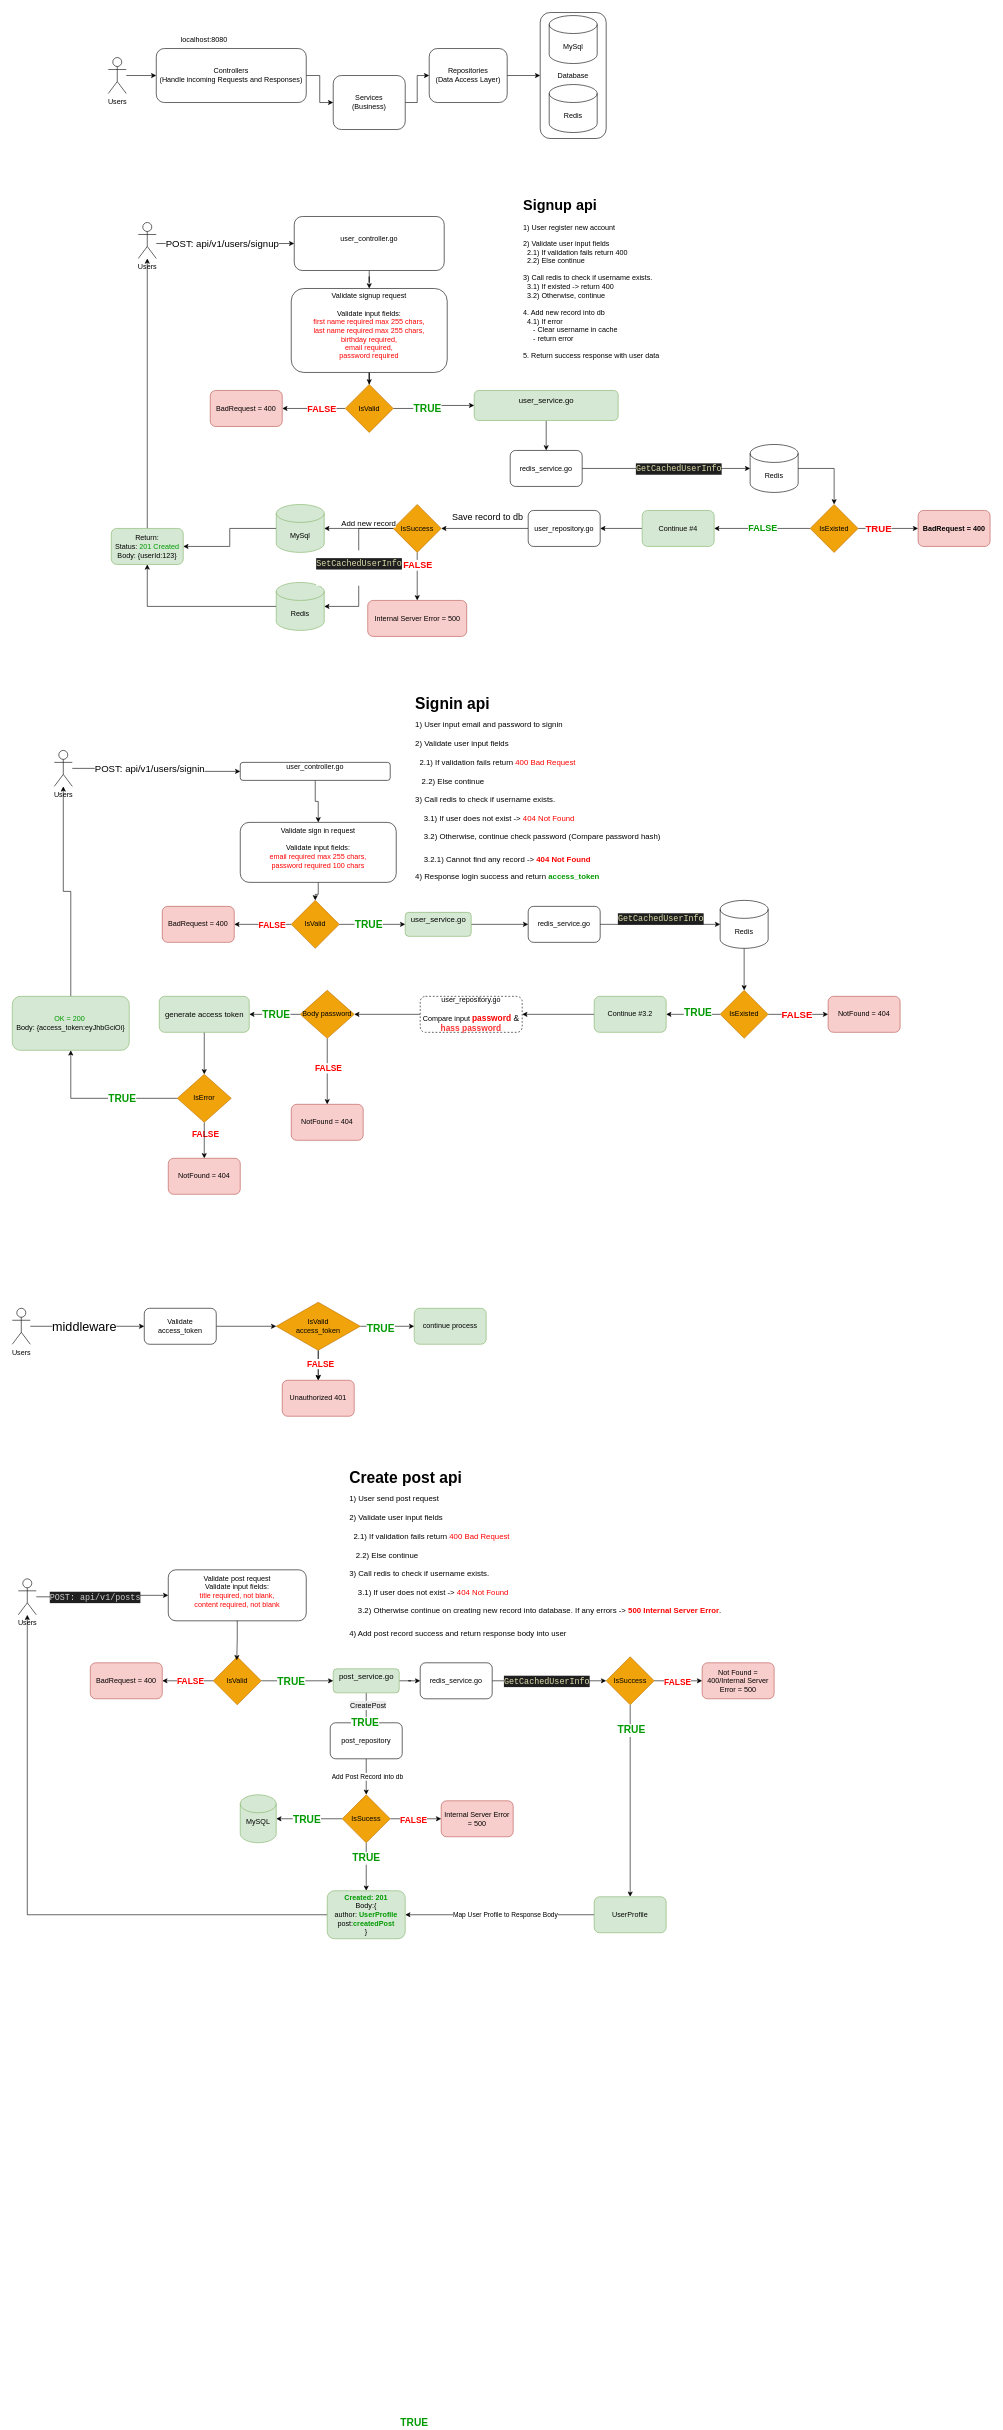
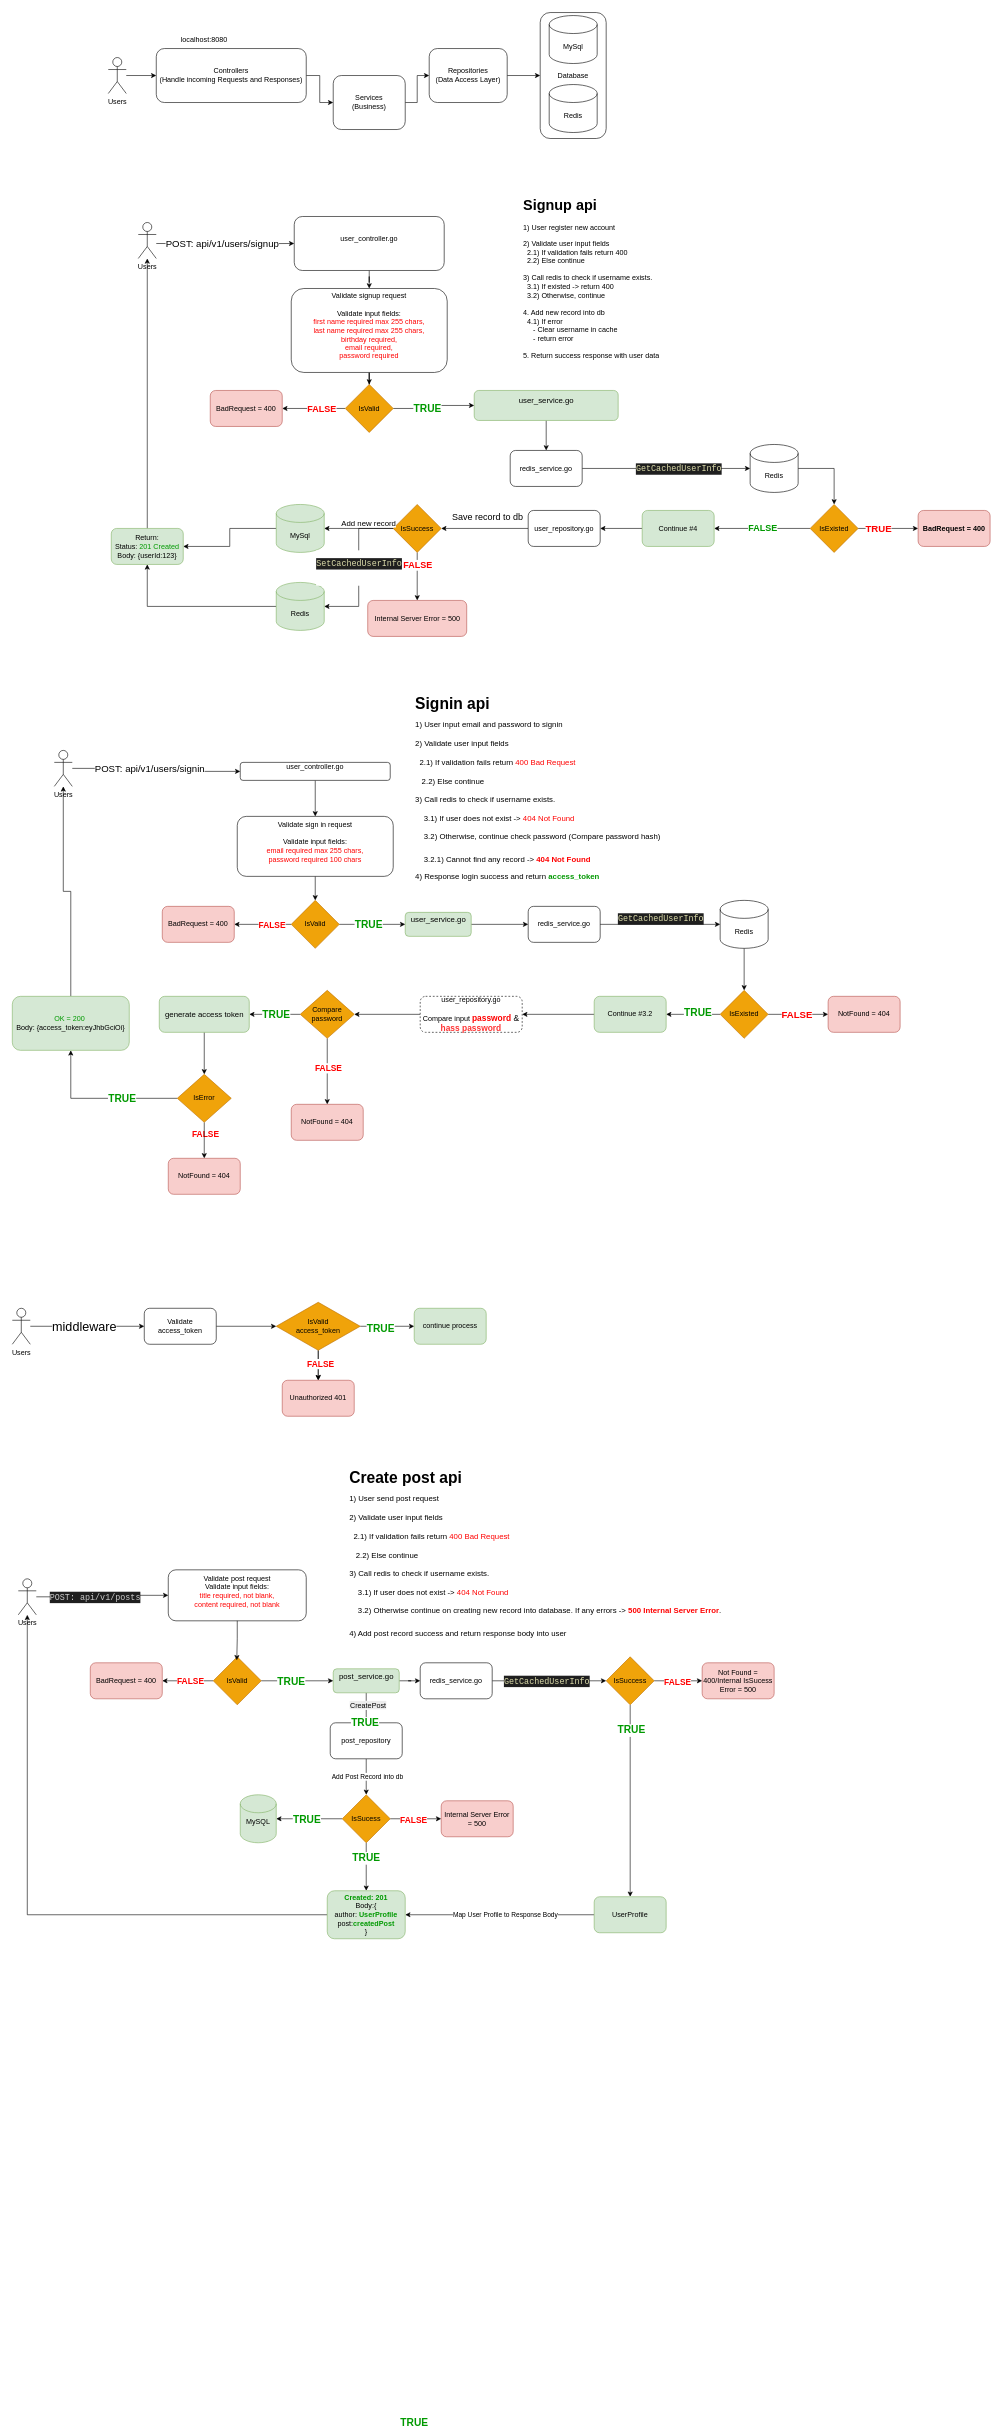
node "Validate sign in request Validate input fields: email required max 255 chars, password required 100 chars": moved (318, 852) -> (315, 846)
node "Body password": label "Body password" -> "Compare password"
node "Not Found = 400/Internal Server Error = 500": label "Not Found = 400/Internal Server Error = 500" -> "Not Found = 400/Internal IsSucess Error = 500"
